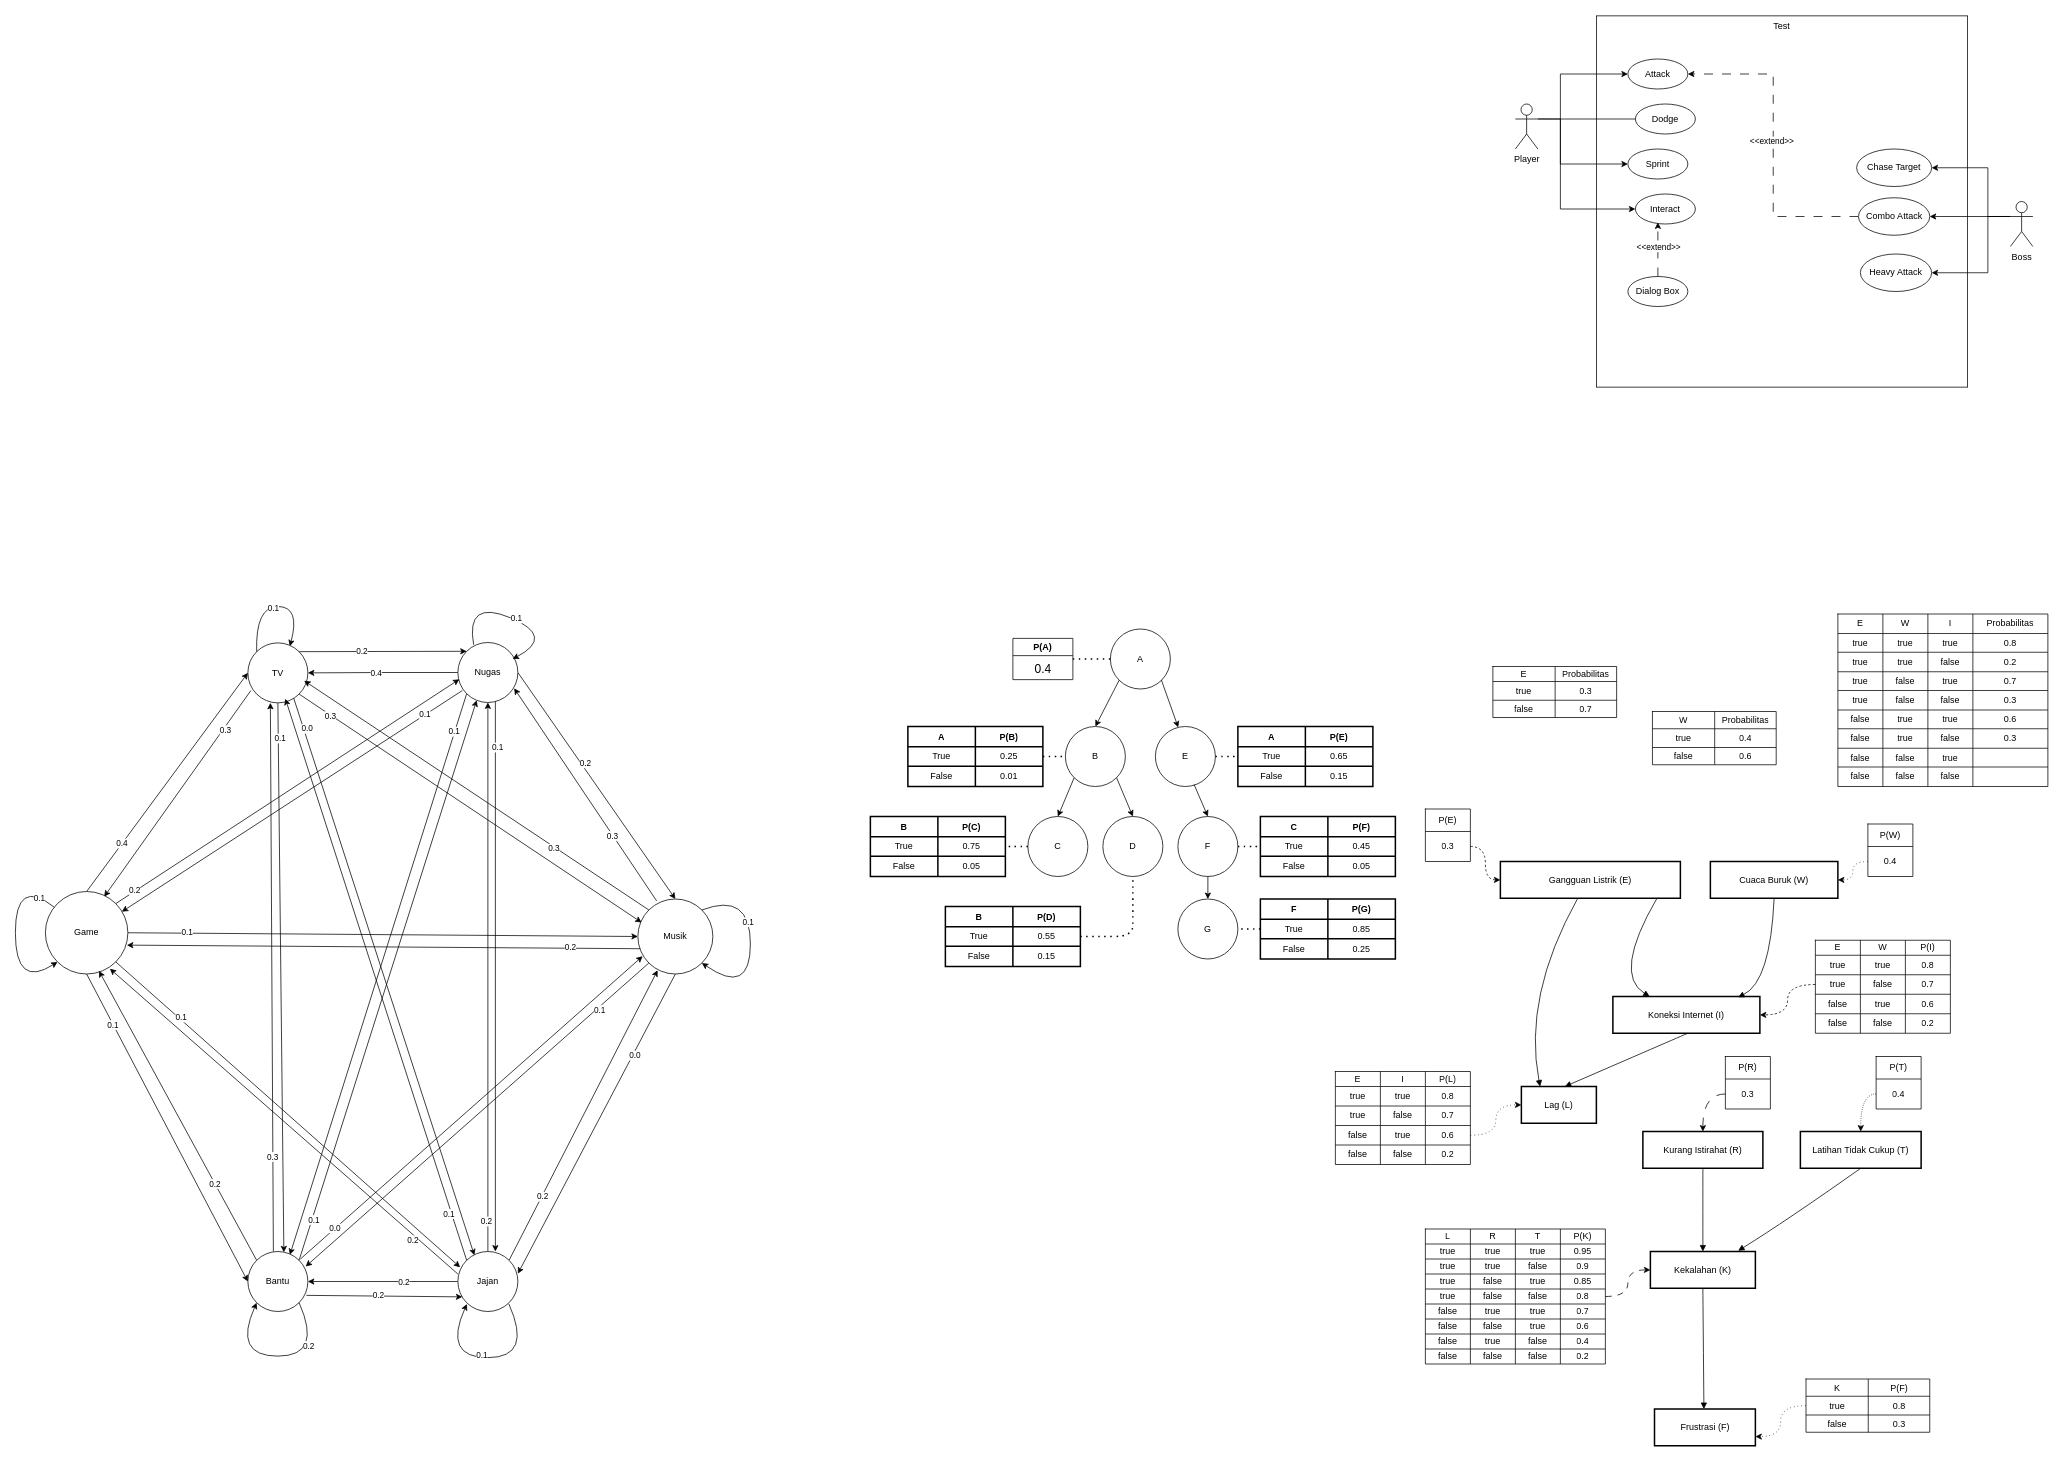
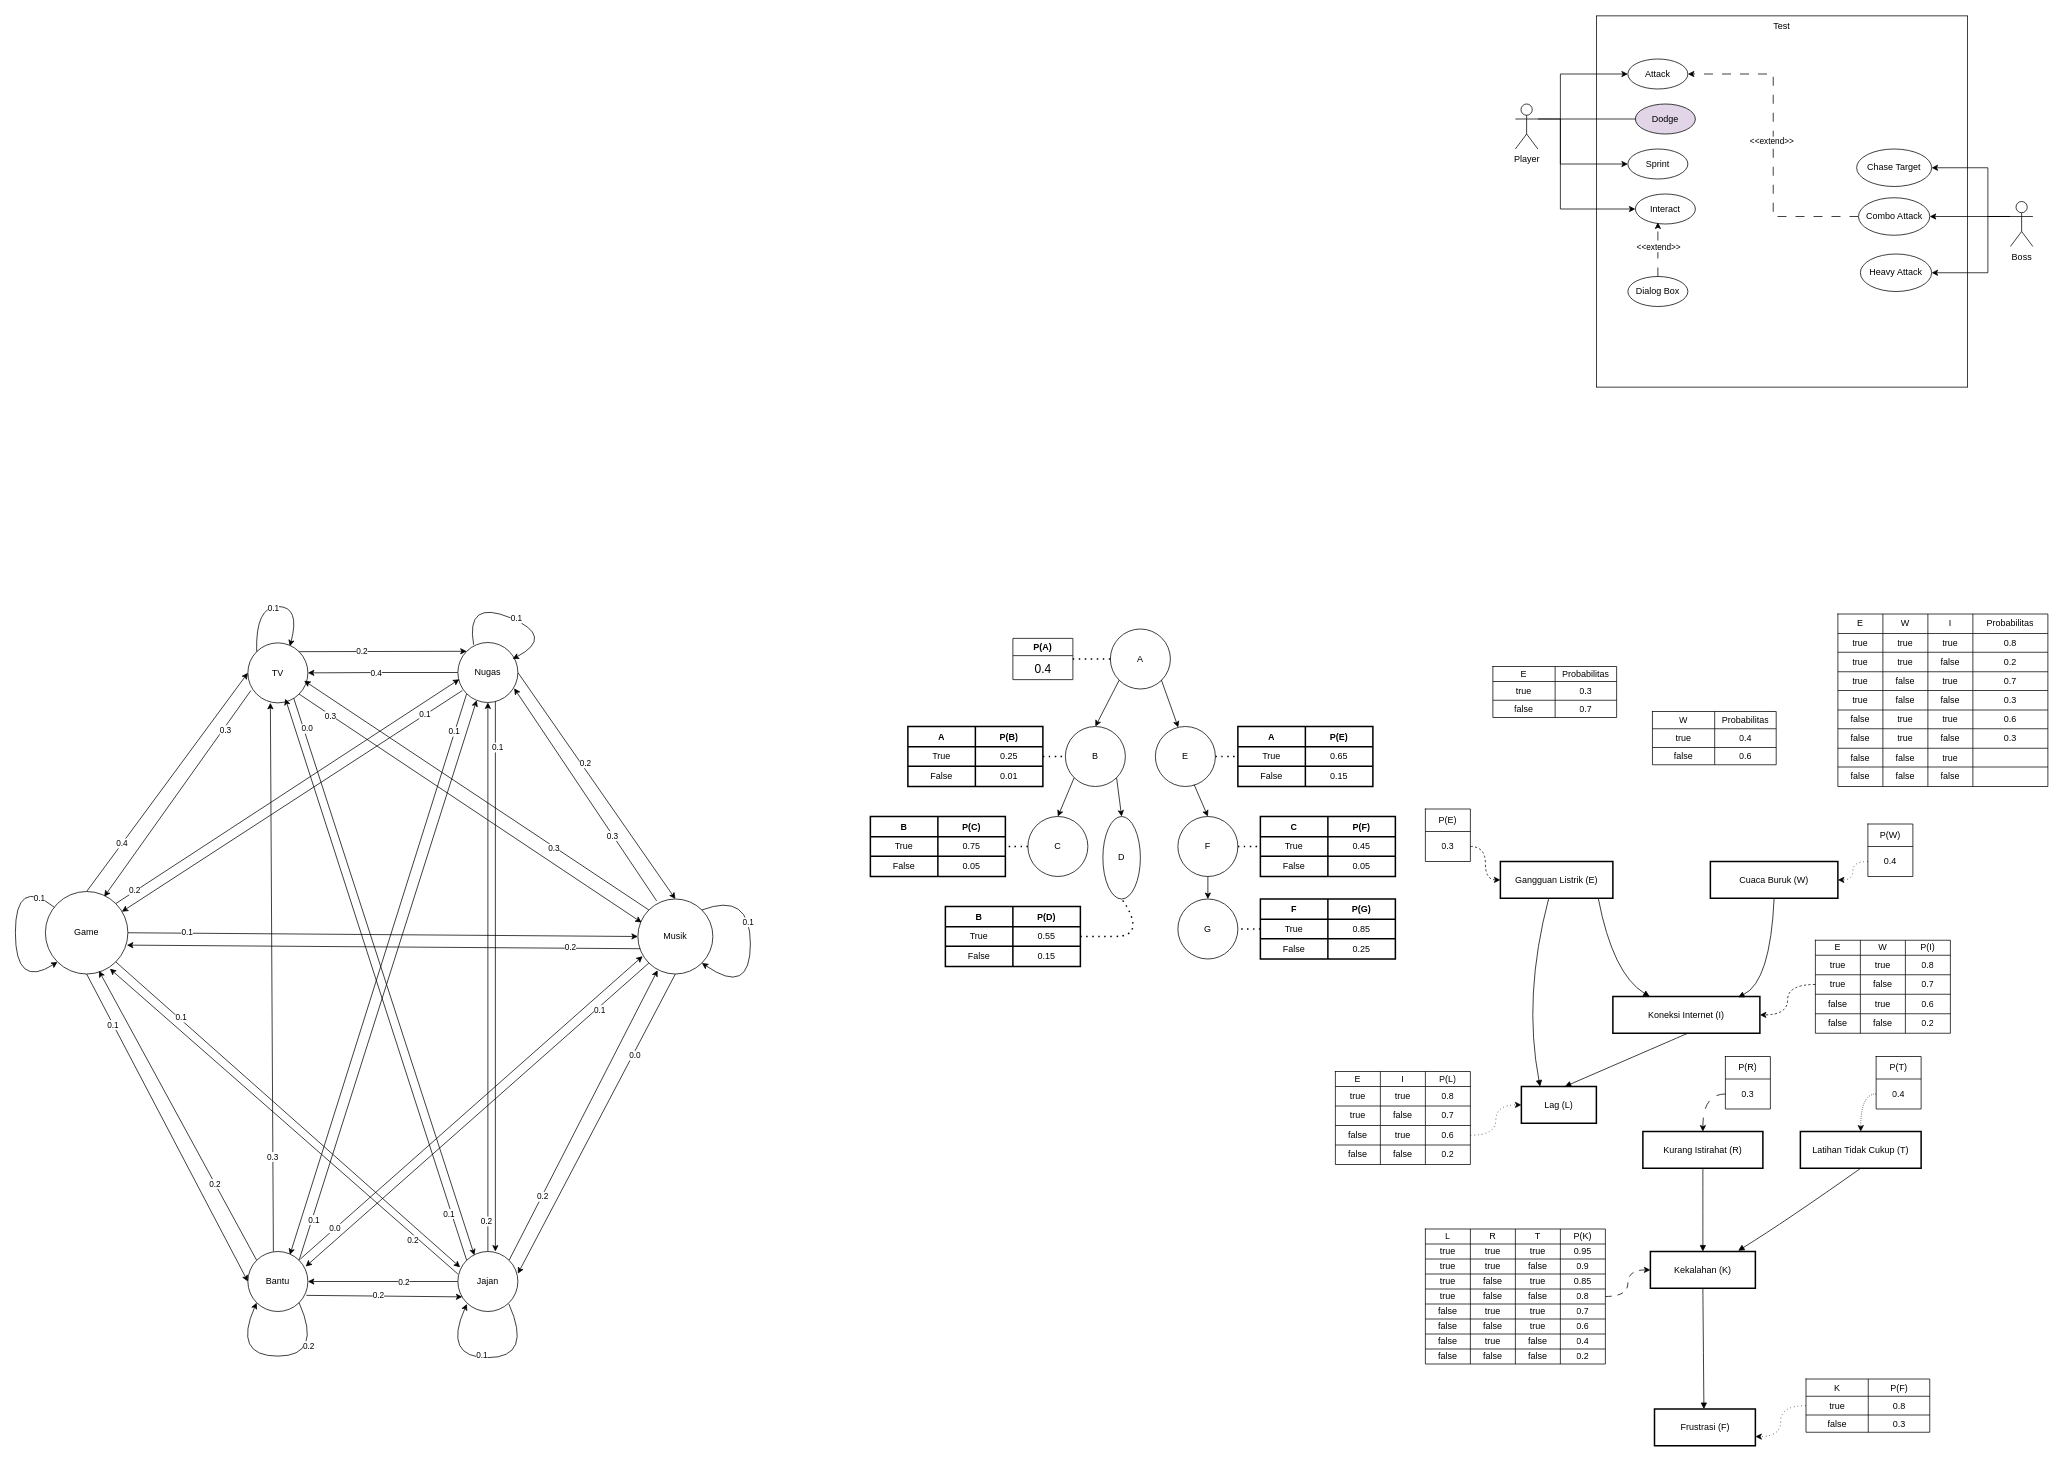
node "Dodge": fillcolor #ffffff -> #e1d5e7
edge "TV" -> "Bantu": removed, label "0.1"
node "D": size 60x60 -> 38x83
node "Gangguan Listrik (E)": size 180x37 -> 113x37
